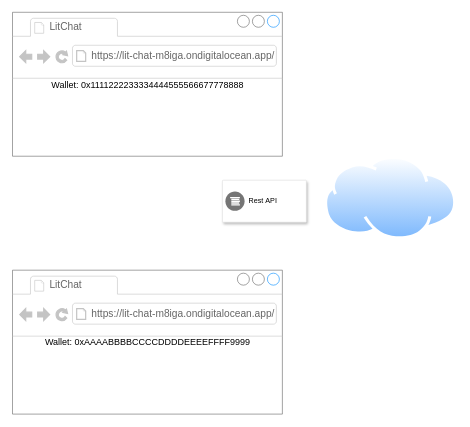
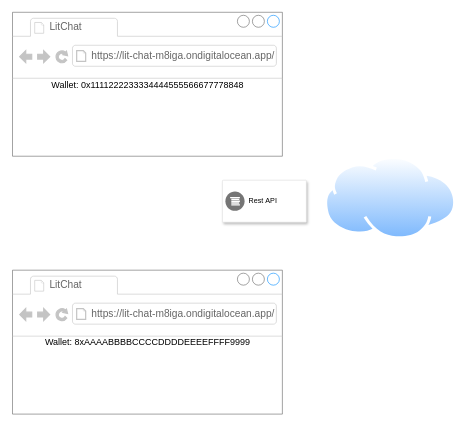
node "Wallet: 0x1111222233334444555566677778888": label "Wallet: 0x1111222233334444555566677778888" -> "Wallet: 0x1111222233334444555566677778848"
node "Wallet: 0xAAAABBBBCCCCDDDDEEEEFFFF9999": label "Wallet: 0xAAAABBBBCCCCDDDDEEEEFFFF9999" -> "Wallet: 8xAAAABBBBCCCCDDDDEEEEFFFF9999"
